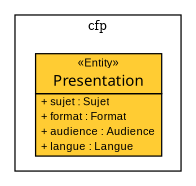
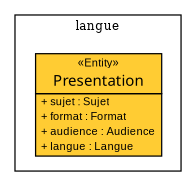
cluster "cfp": label "cfp" -> "langue"
